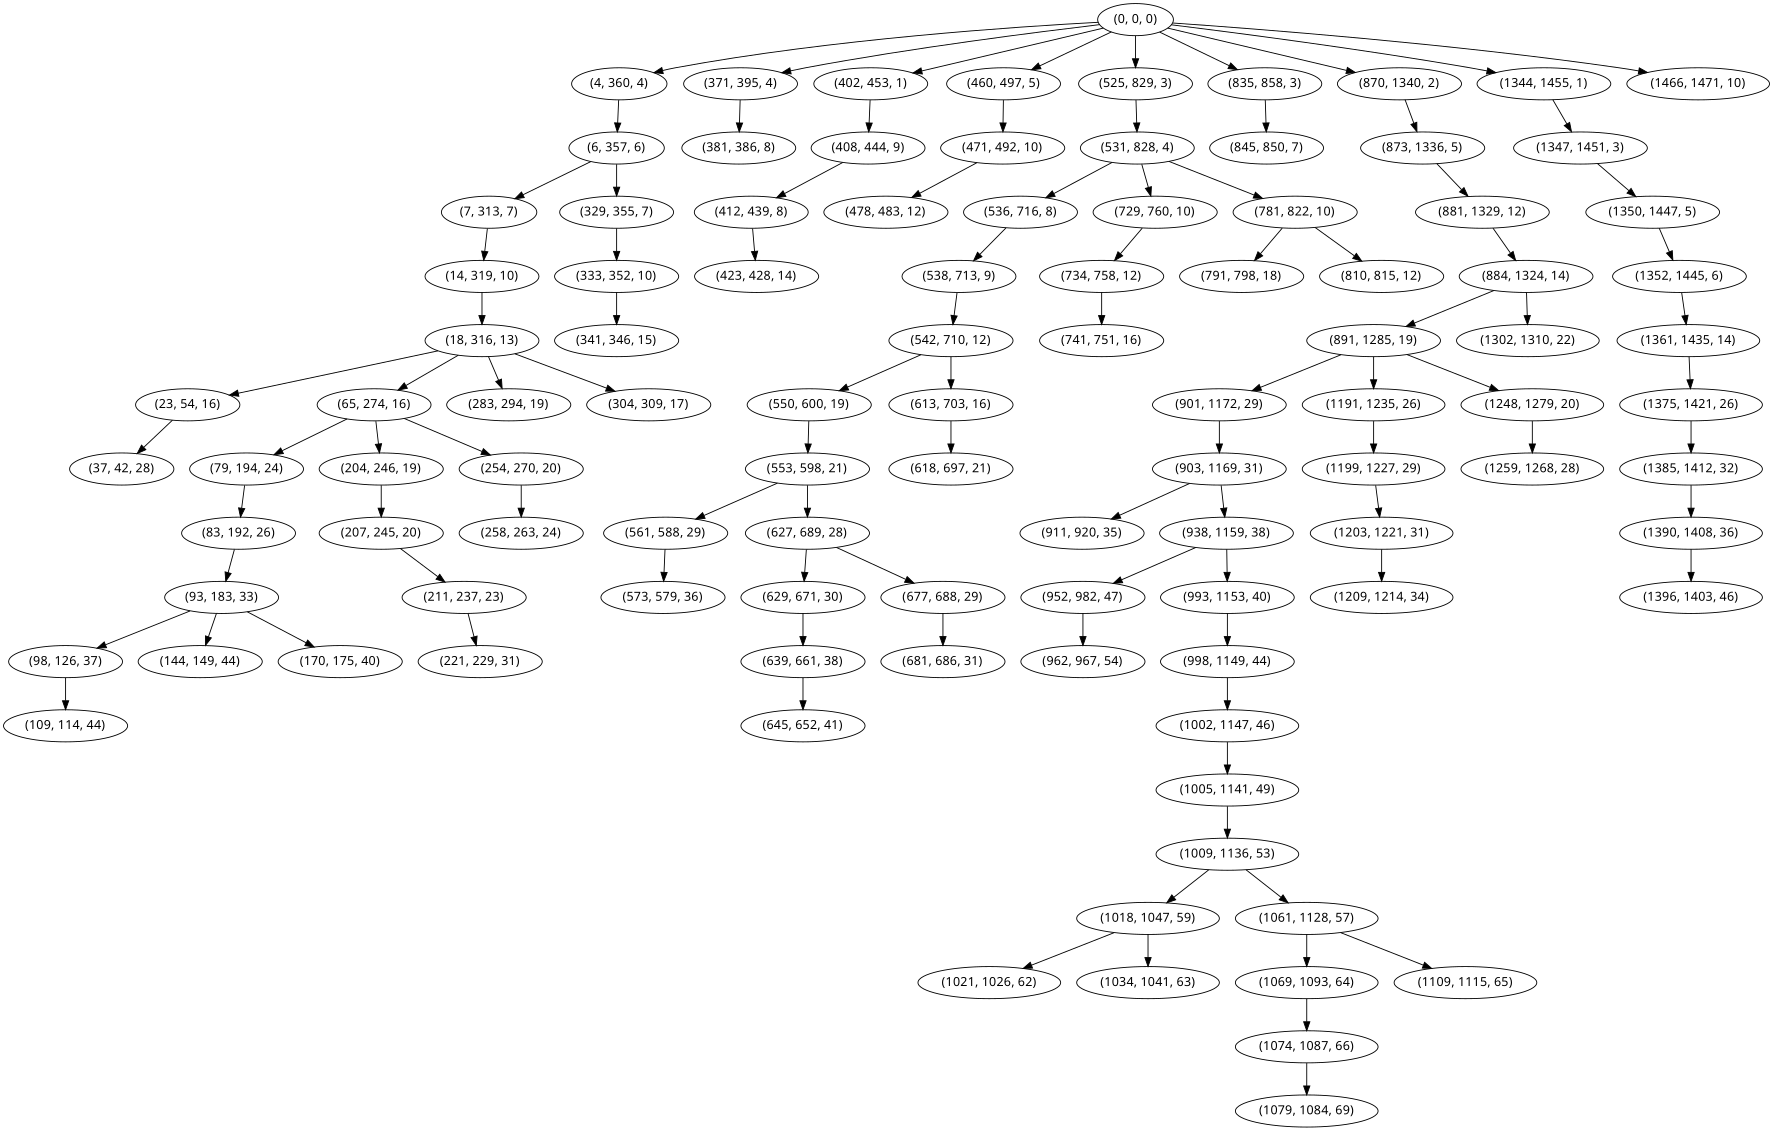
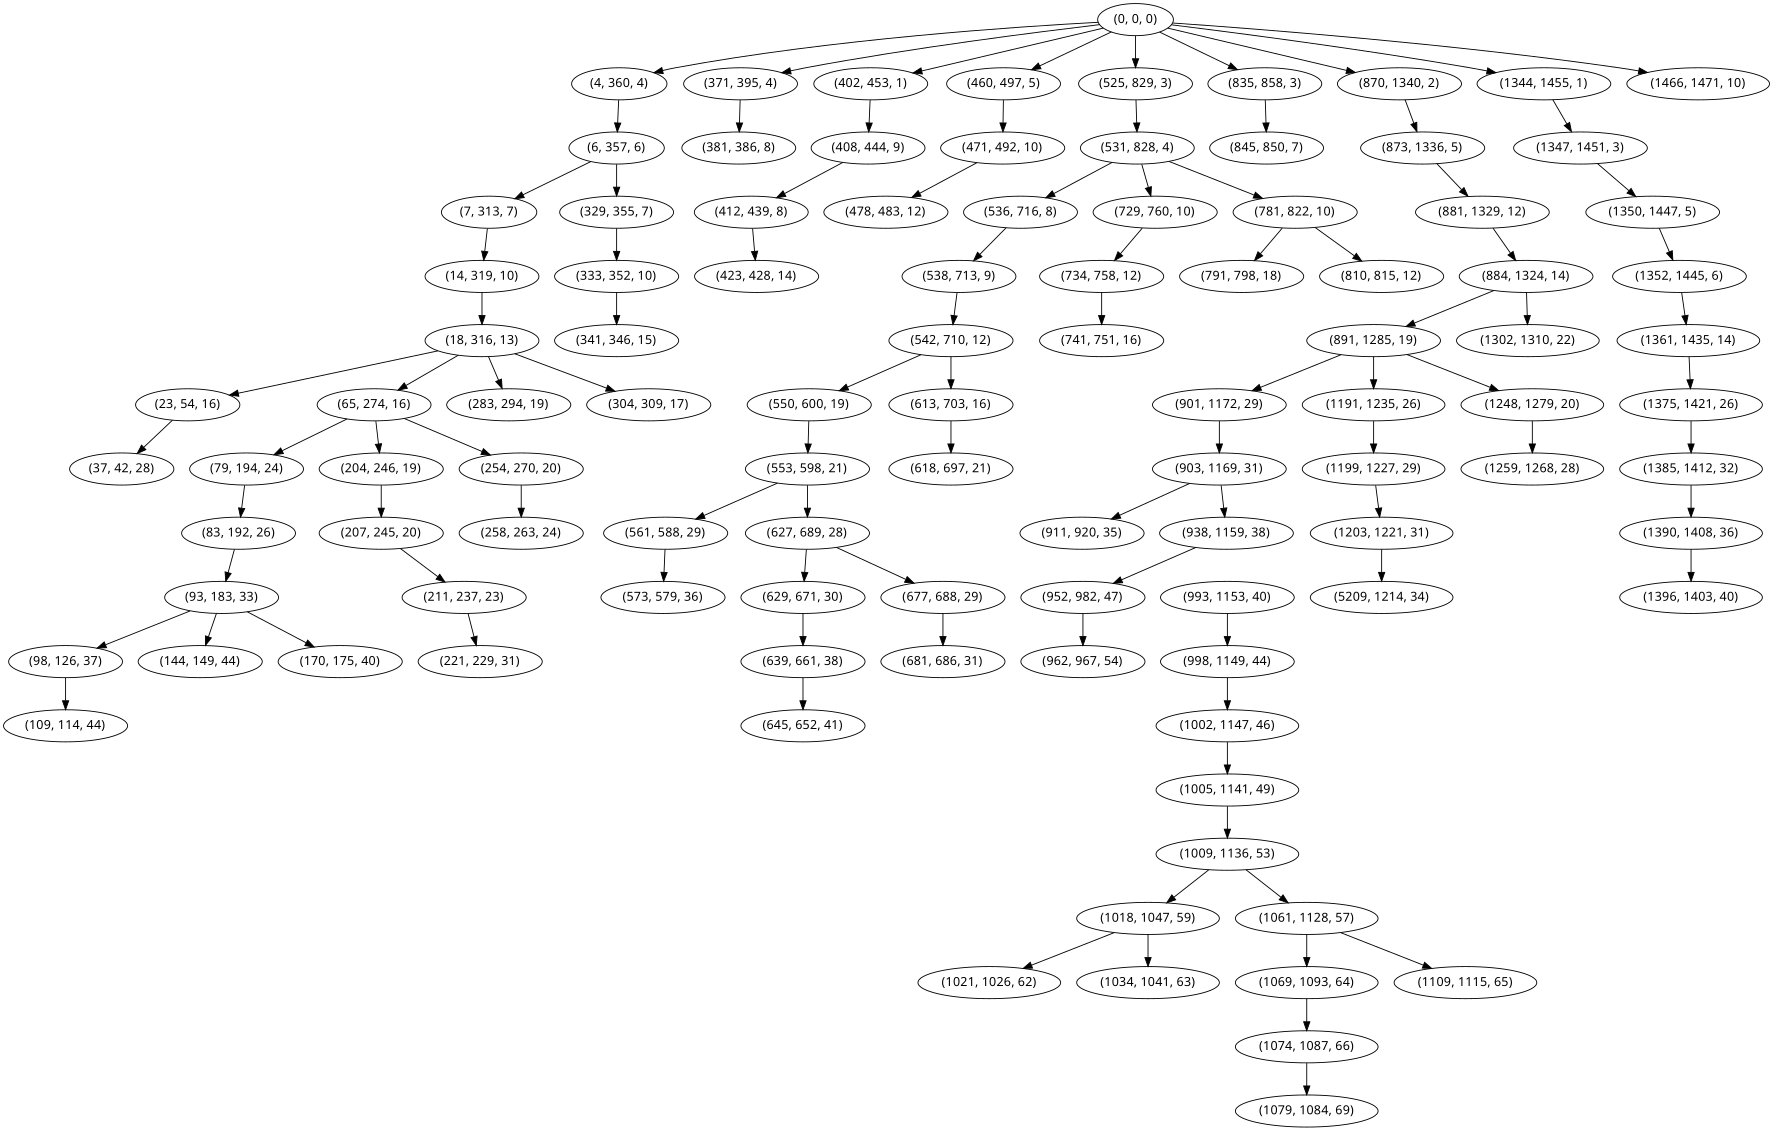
edge "(938, 1159, 38)" -> "(993, 1153, 40)": removed
node "(1209, 1214, 34)": label "(1209, 1214, 34)" -> "(5209, 1214, 34)"
node "(1396, 1403, 46)": label "(1396, 1403, 46)" -> "(1396, 1403, 40)"
